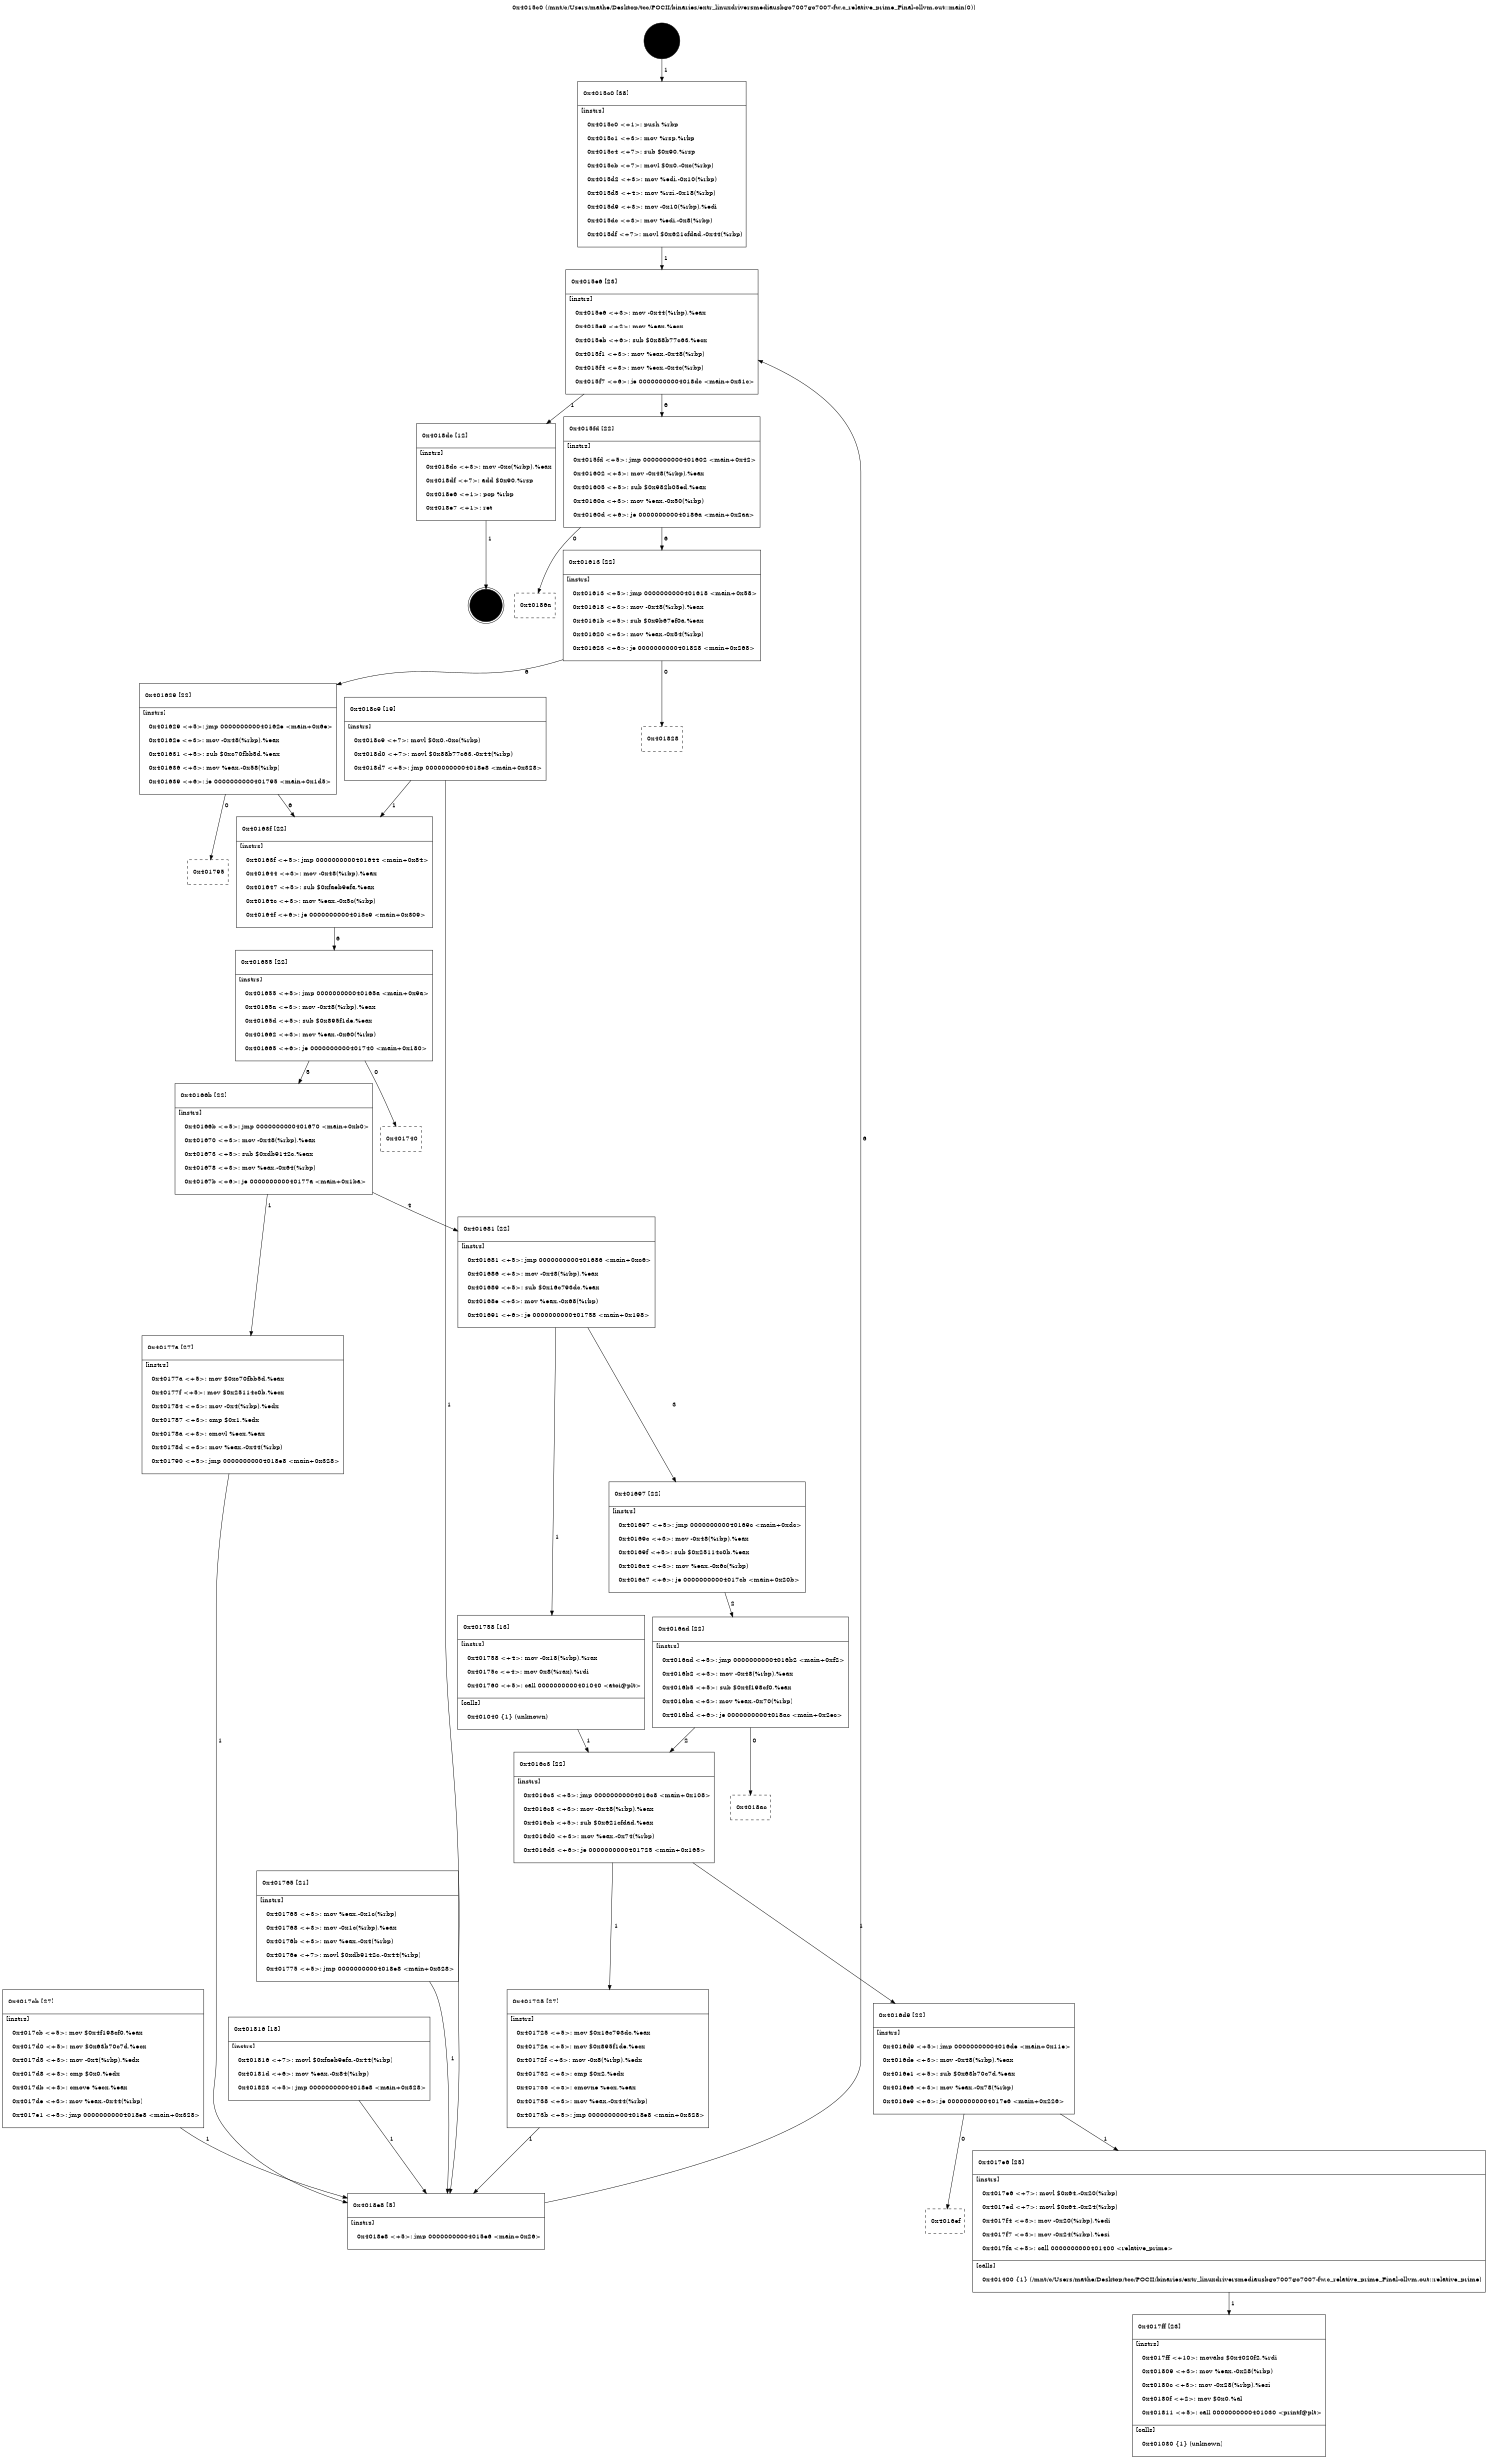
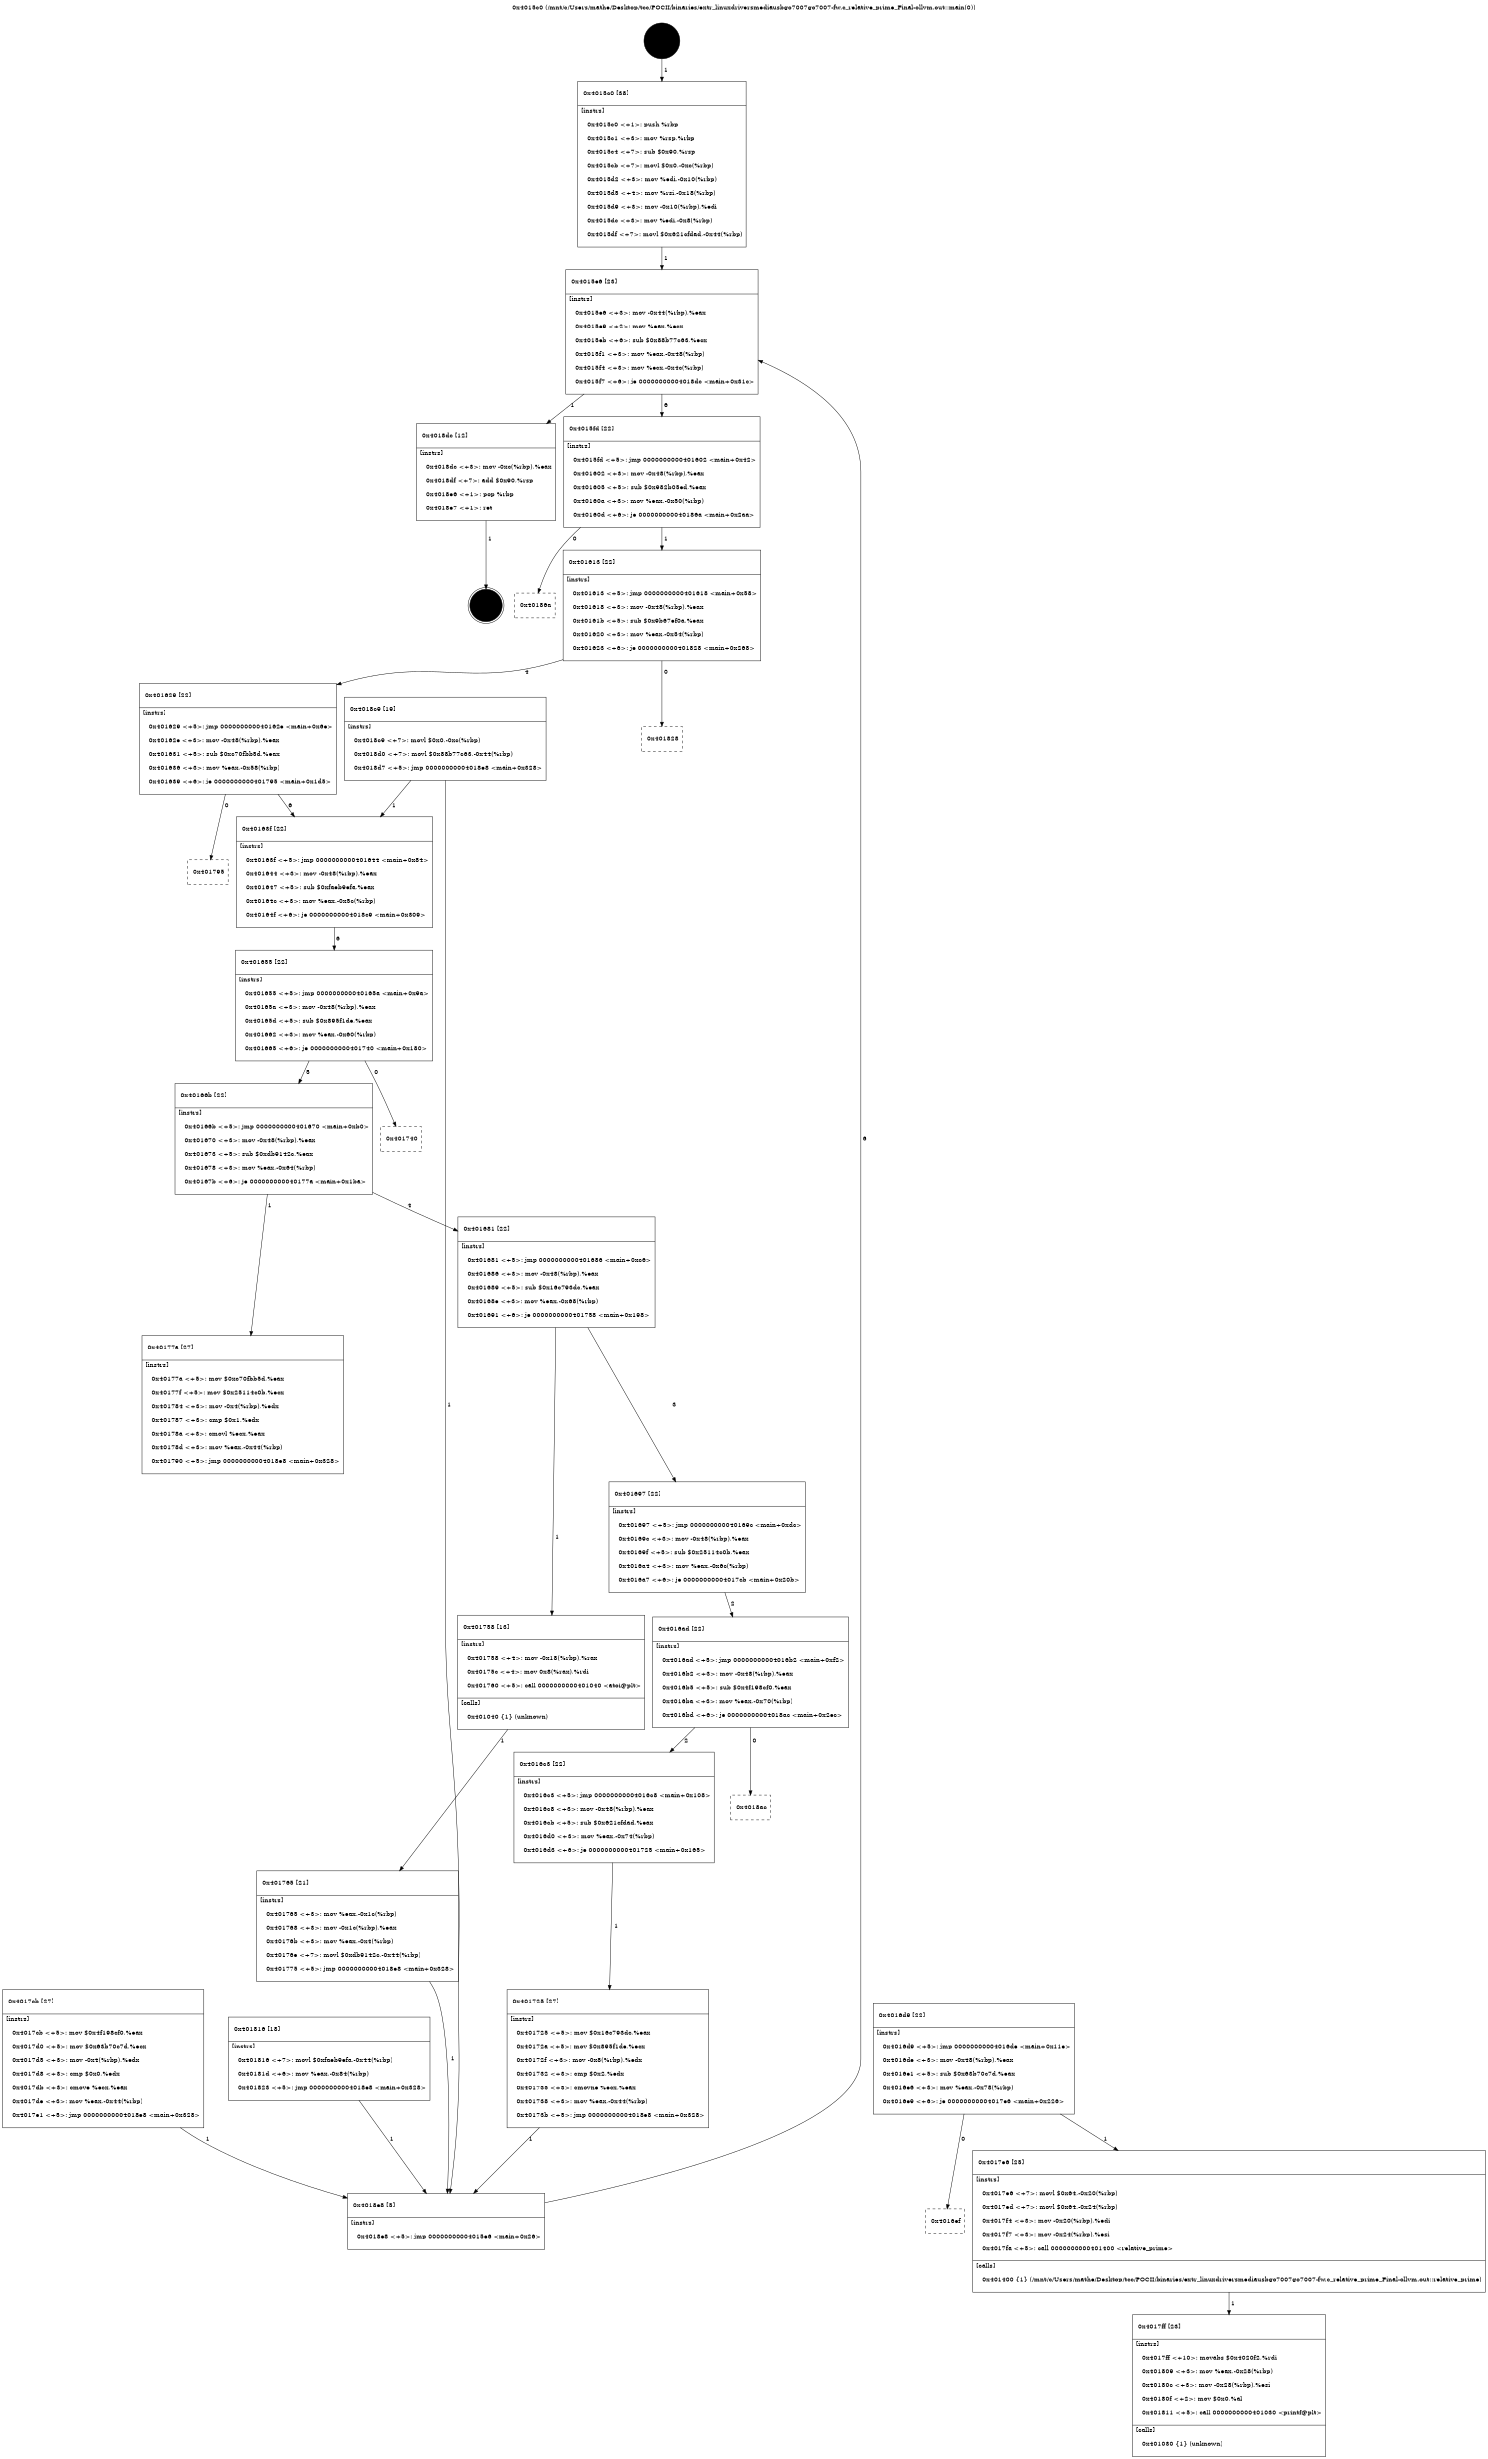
edge "0x4015fd [22]" -> "0x401613 [22]": label " 6" -> " 1"
edge "0x401613 [22]" -> "0x401629 [22]": label " 6" -> " 4"
edge "0x401758 [13]" -> "0x4016c3 [22]": now "0x401758 [13]" -> "0x401765 [21]"
edge "0x40177a [27]" -> "0x4018e8 [5]": removed, label "1"
edge "0x4016c3 [22]" -> "0x4016d9 [22]": removed, label "1"
